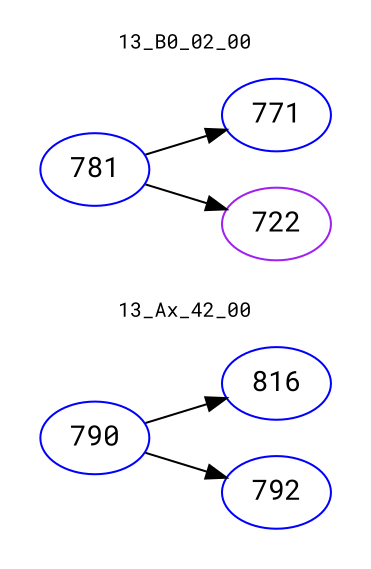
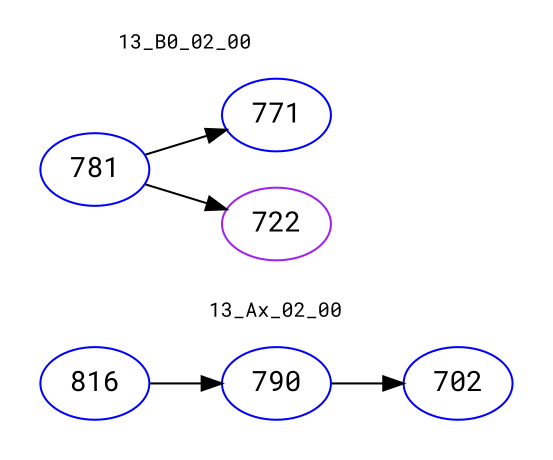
cluster "13_Ax_42_00": label "13_Ax_42_00" -> "13_Ax_02_00"
edge "790" -> "816": reversed
node "792": label "792" -> "702"
